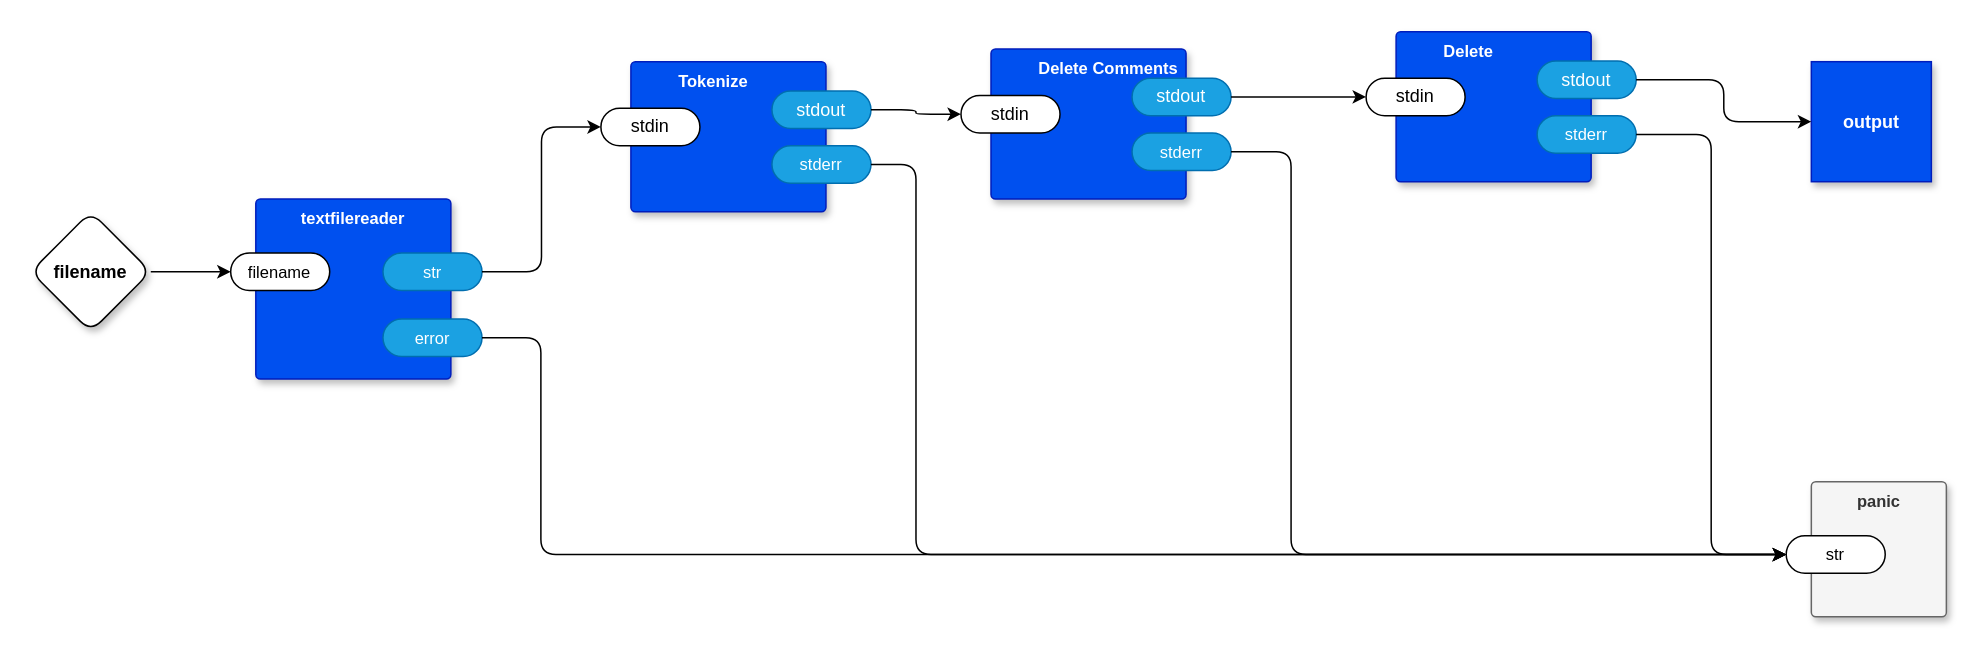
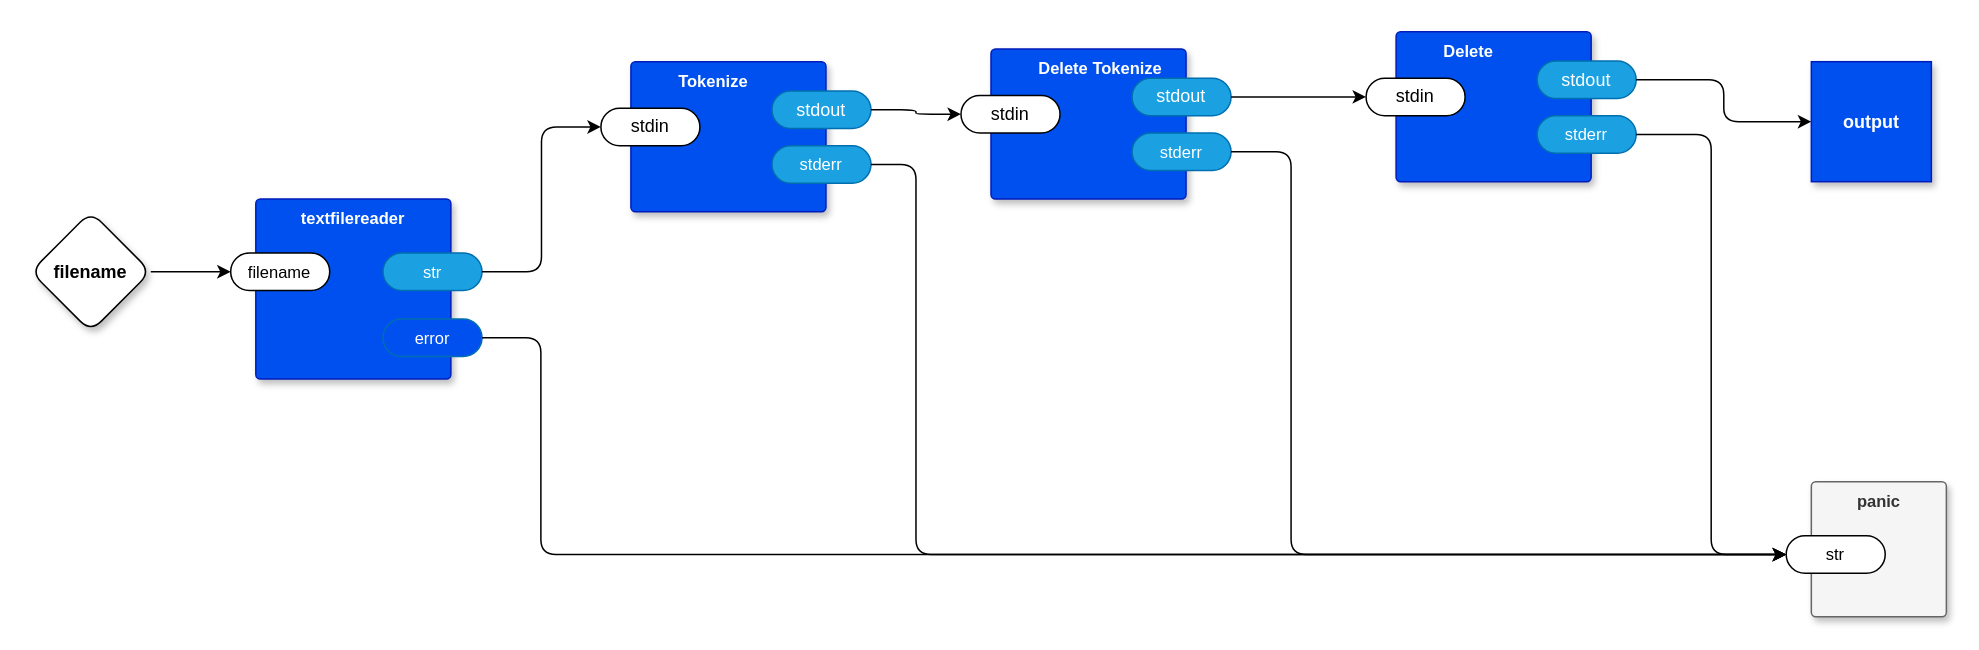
node "Delete Comments": label "Delete Comments" -> "Delete Tokenize"
node "error": fillcolor #1ba1e2 -> #0050ef
